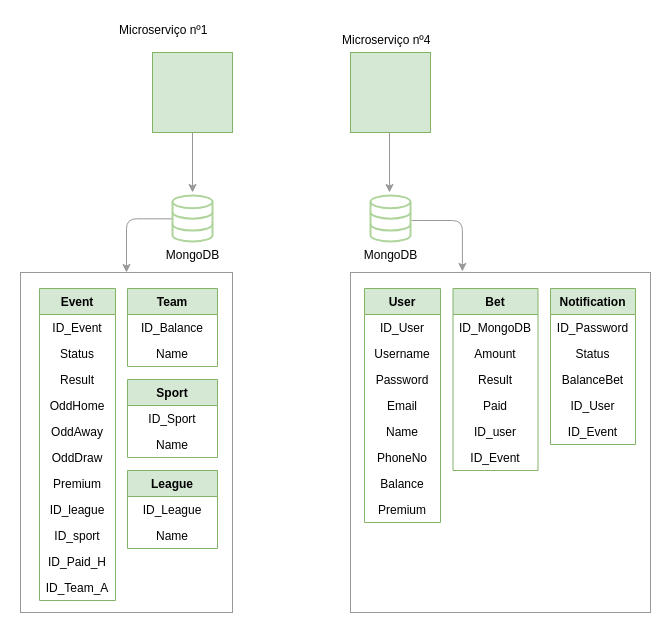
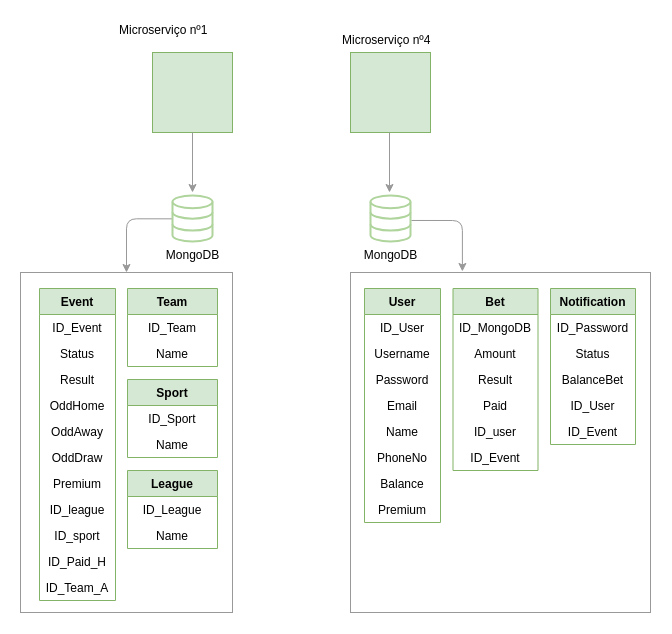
node "ID_Balance": label "ID_Balance" -> "ID_Team"
